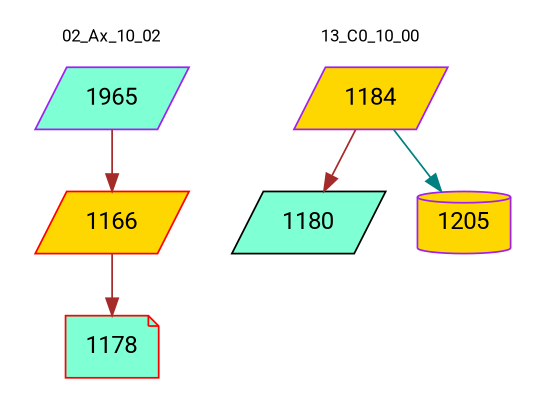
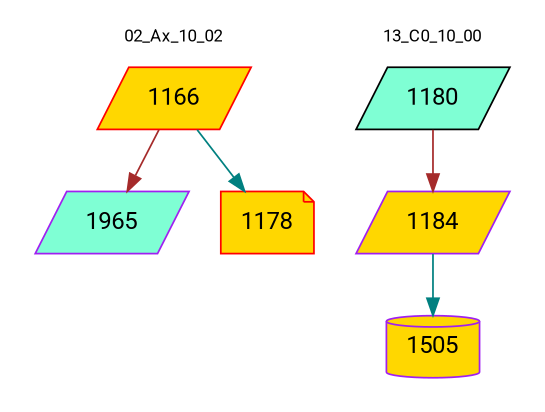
edge "1965" -> "1166": reversed
edge "1184" -> "1180": reversed
node "1205": label "1205" -> "1505"
edge "1166" -> "1178": color brown -> teal
node "1178": fillcolor aquamarine -> gold
